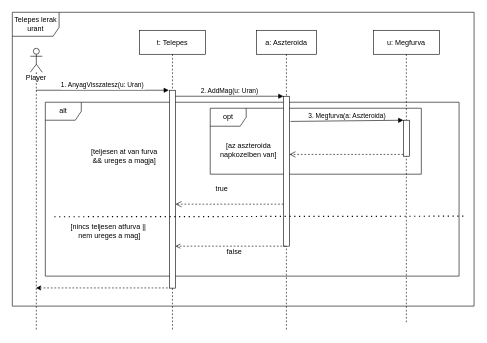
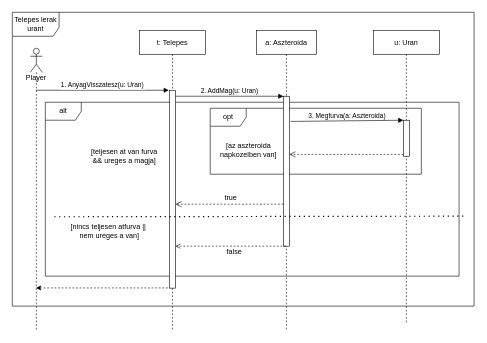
node "u: Megfurva": label "u: Megfurva" -> "u: Uran"
node "true": moved (222, 189) -> (231, 198)
node "[nincs teljesen atfurva || nem ureges a mag]": label "[nincs teljesen atfurva || nem ureges a mag]" -> "[nincs teljesen atfurva || nem ureges a van]"
